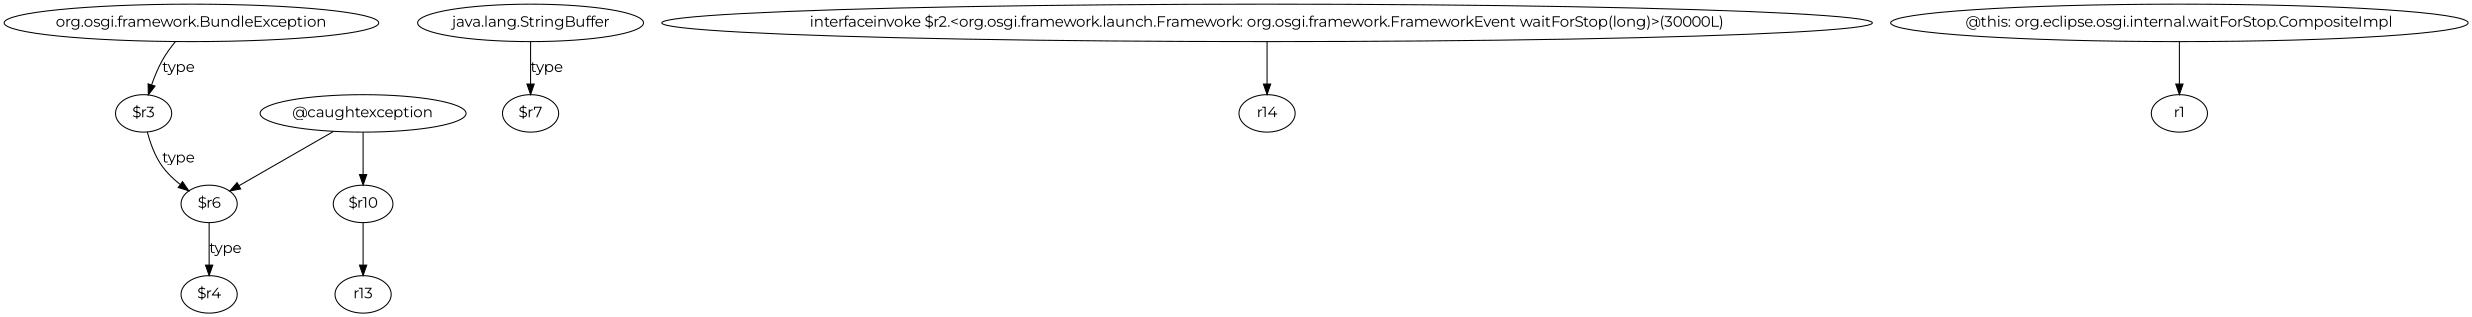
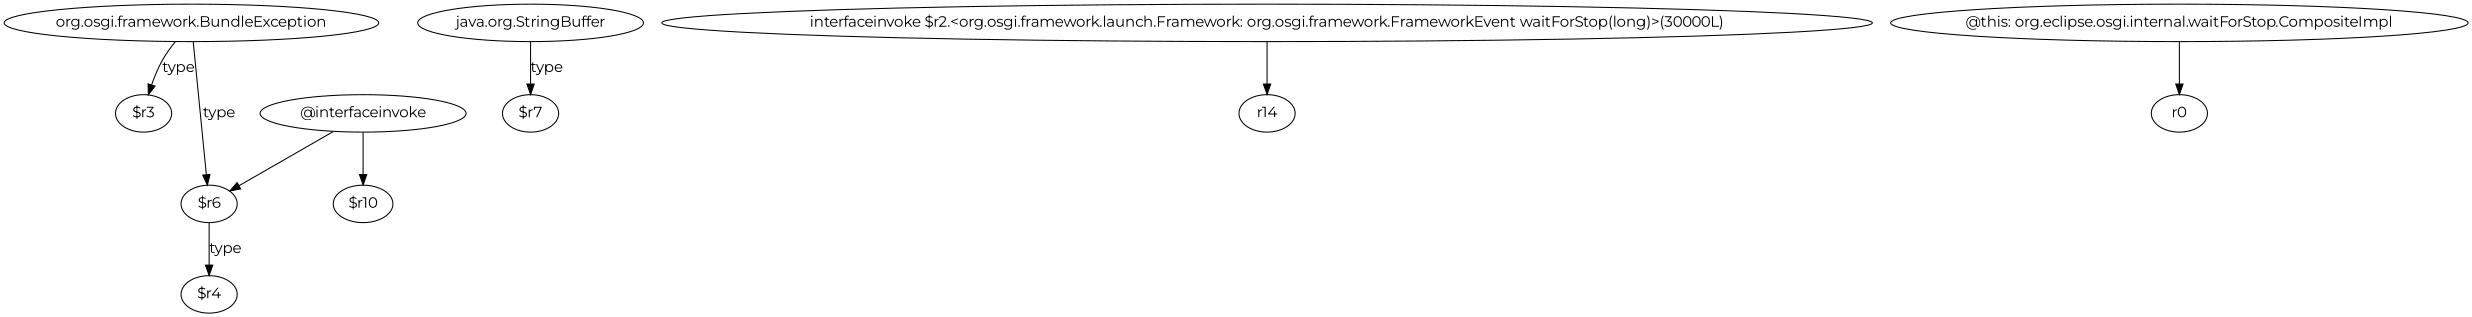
node "java.lang.StringBuffer": label "java.lang.StringBuffer" -> "java.org.StringBuffer"
node "@caughtexception": label "@caughtexception" -> "@interfaceinvoke"
node "r1": label "r1" -> "r0"
edge "$r3" -> "$r6": now "org.osgi.framework.BundleException" -> "$r6"
node "r13": removed
